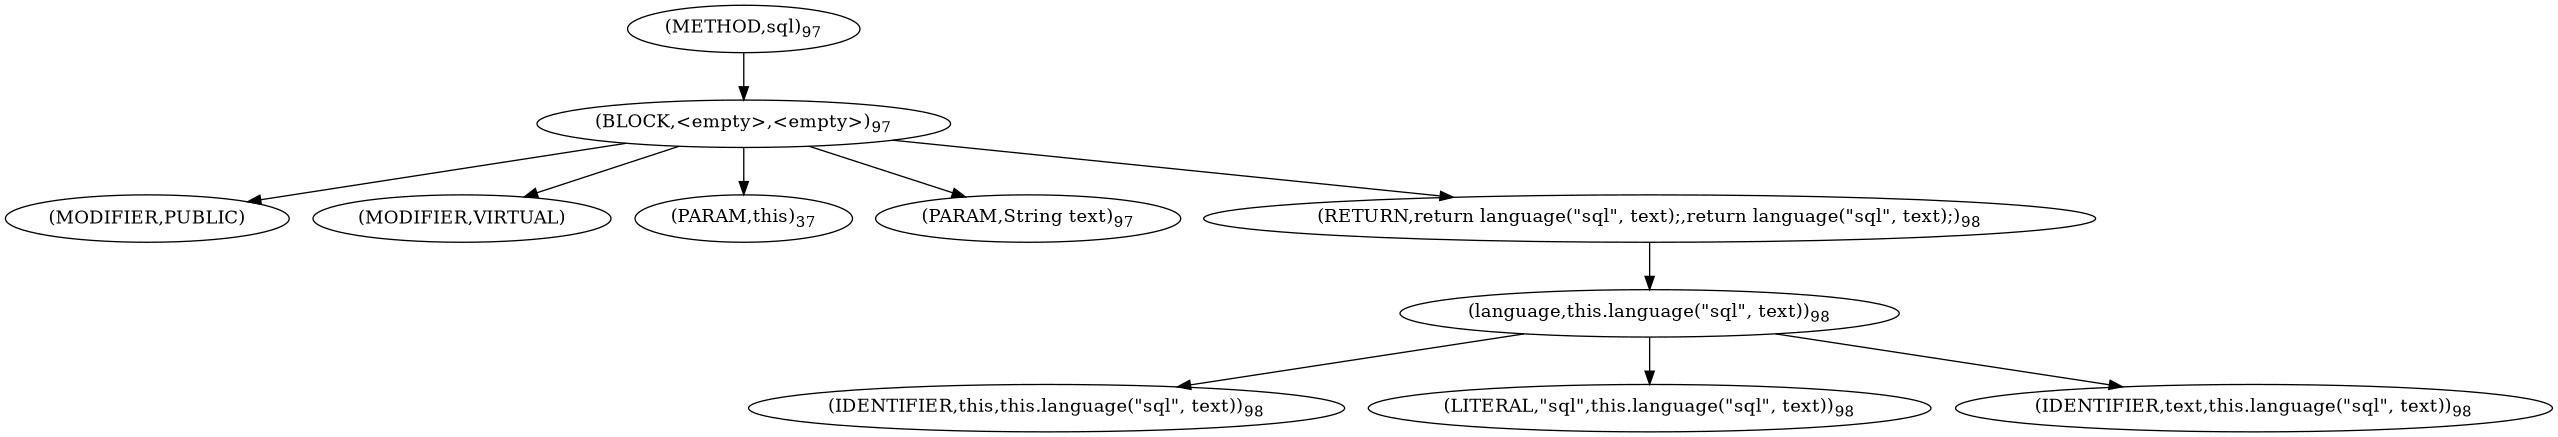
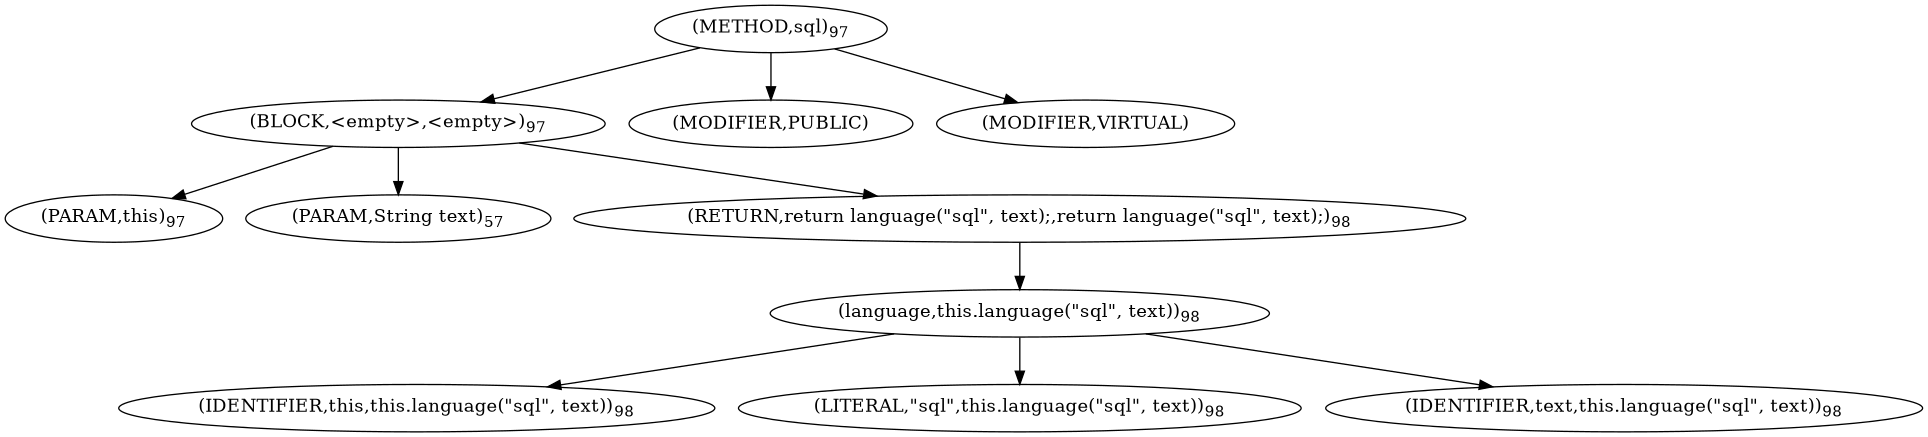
edge "(BLOCK,<empty>,<empty>)" -> "(MODIFIER,VIRTUAL)": now "(METHOD,sql)" -> "(MODIFIER,VIRTUAL)"
edge "(BLOCK,<empty>,<empty>)" -> "(MODIFIER,PUBLIC)": now "(METHOD,sql)" -> "(MODIFIER,PUBLIC)"
node "(PARAM,this)": text "37" -> "97"
node "(PARAM,String text)": text "97" -> "57"
